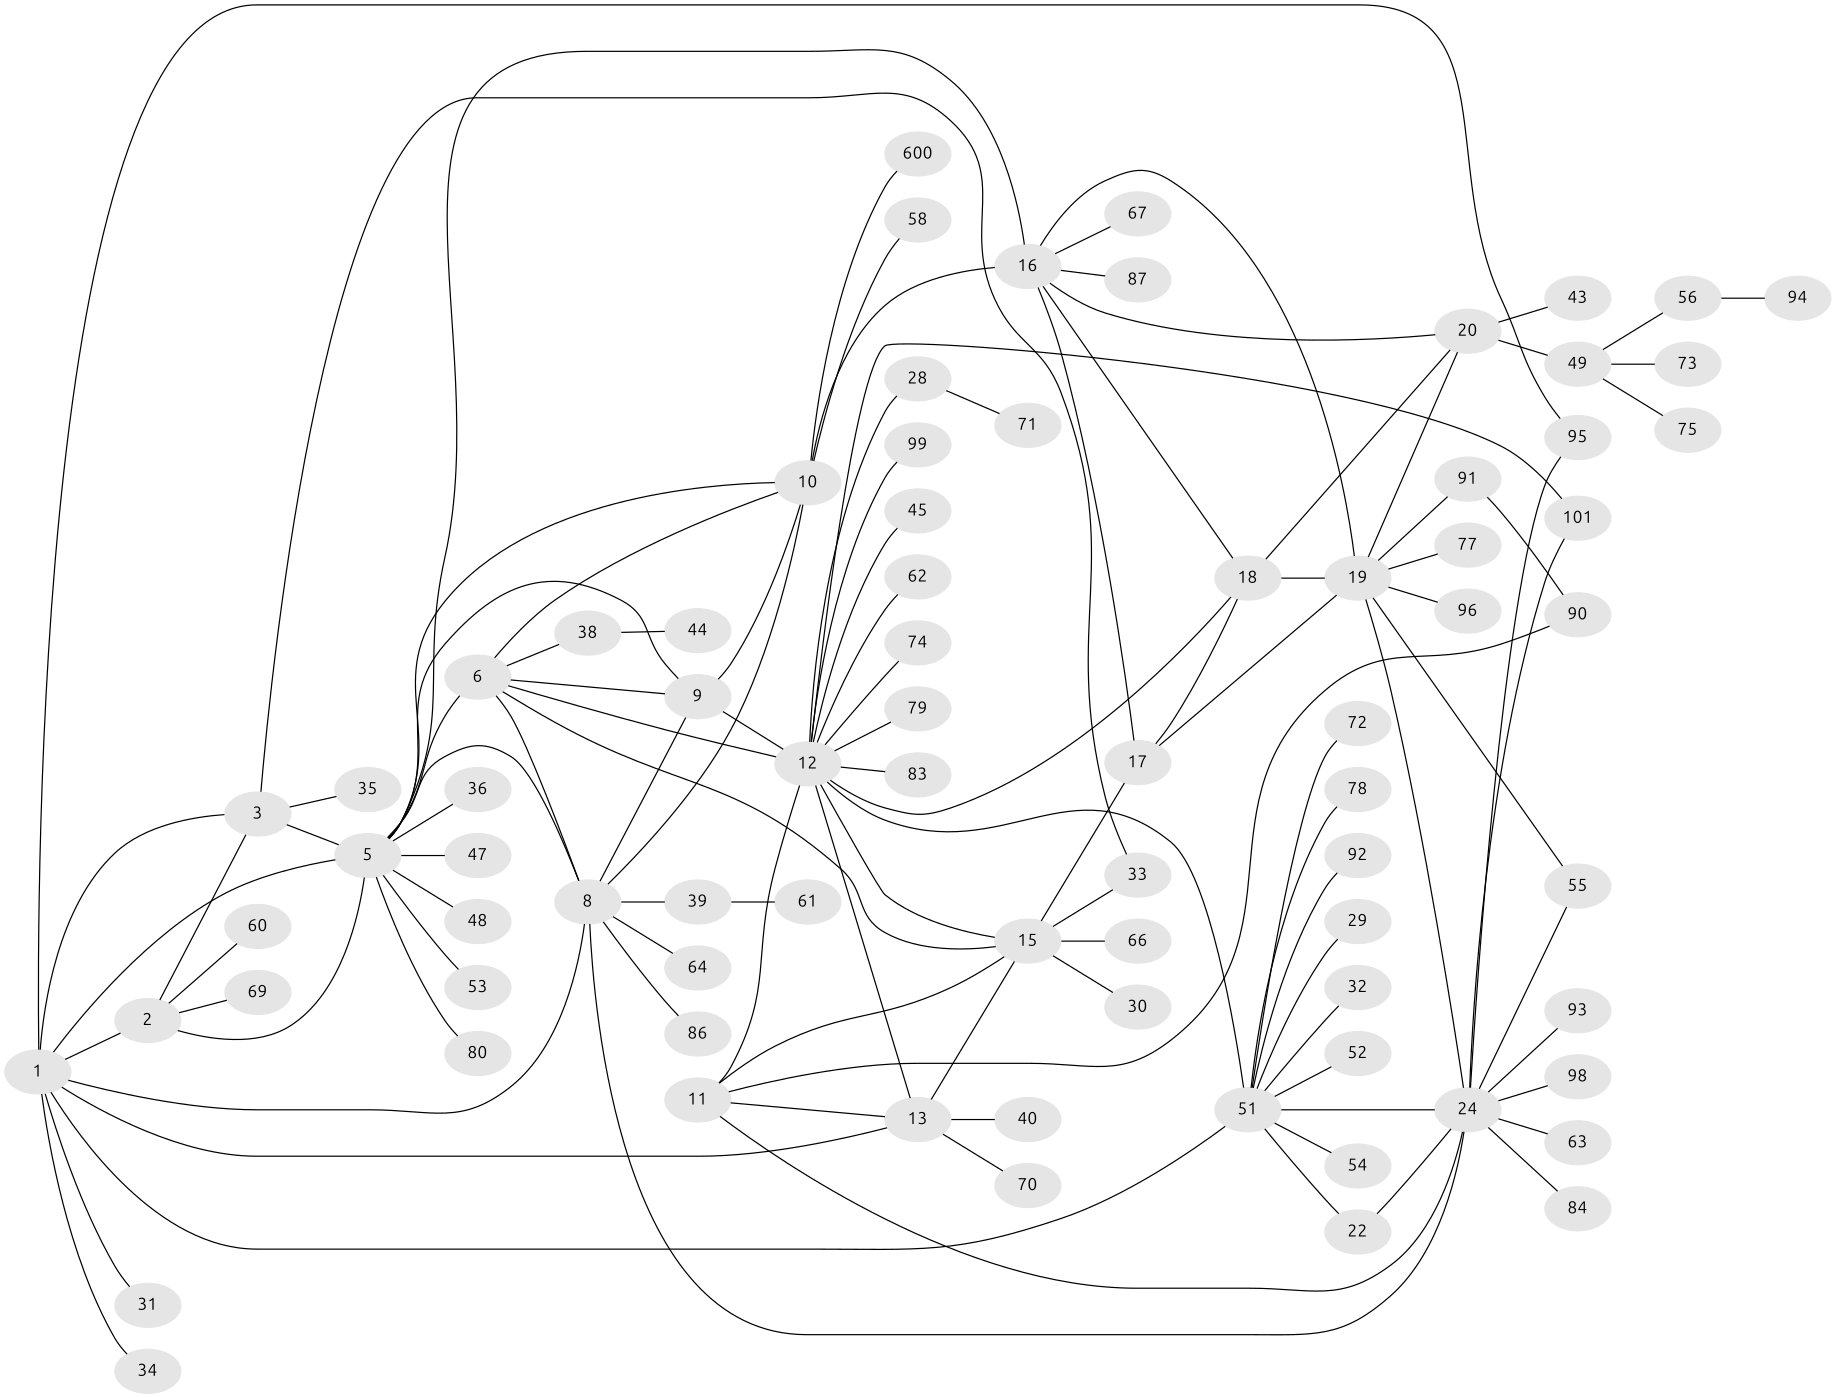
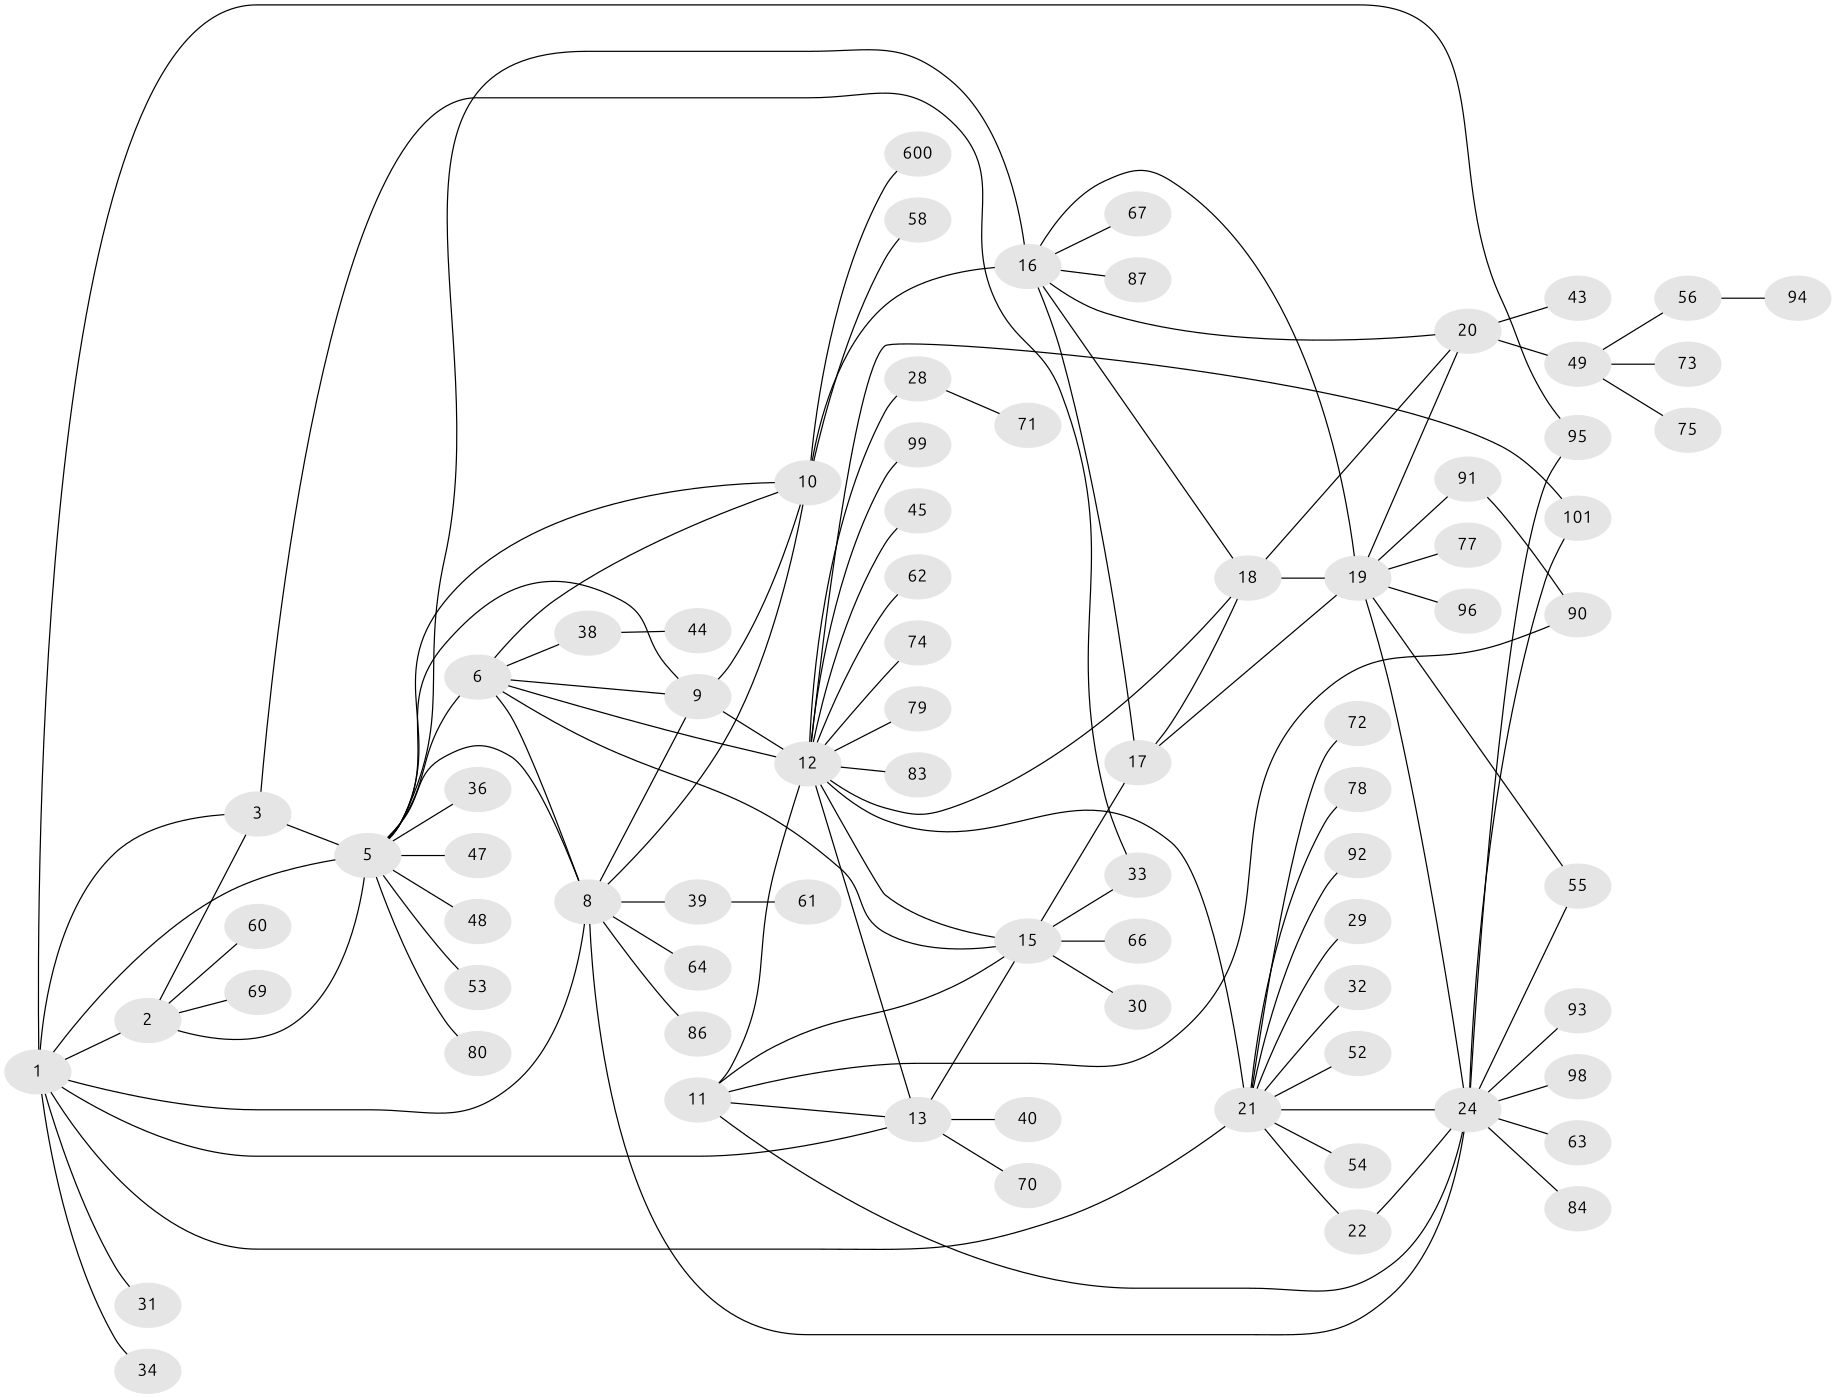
node "35": removed
node "51": label "51" -> "21"
